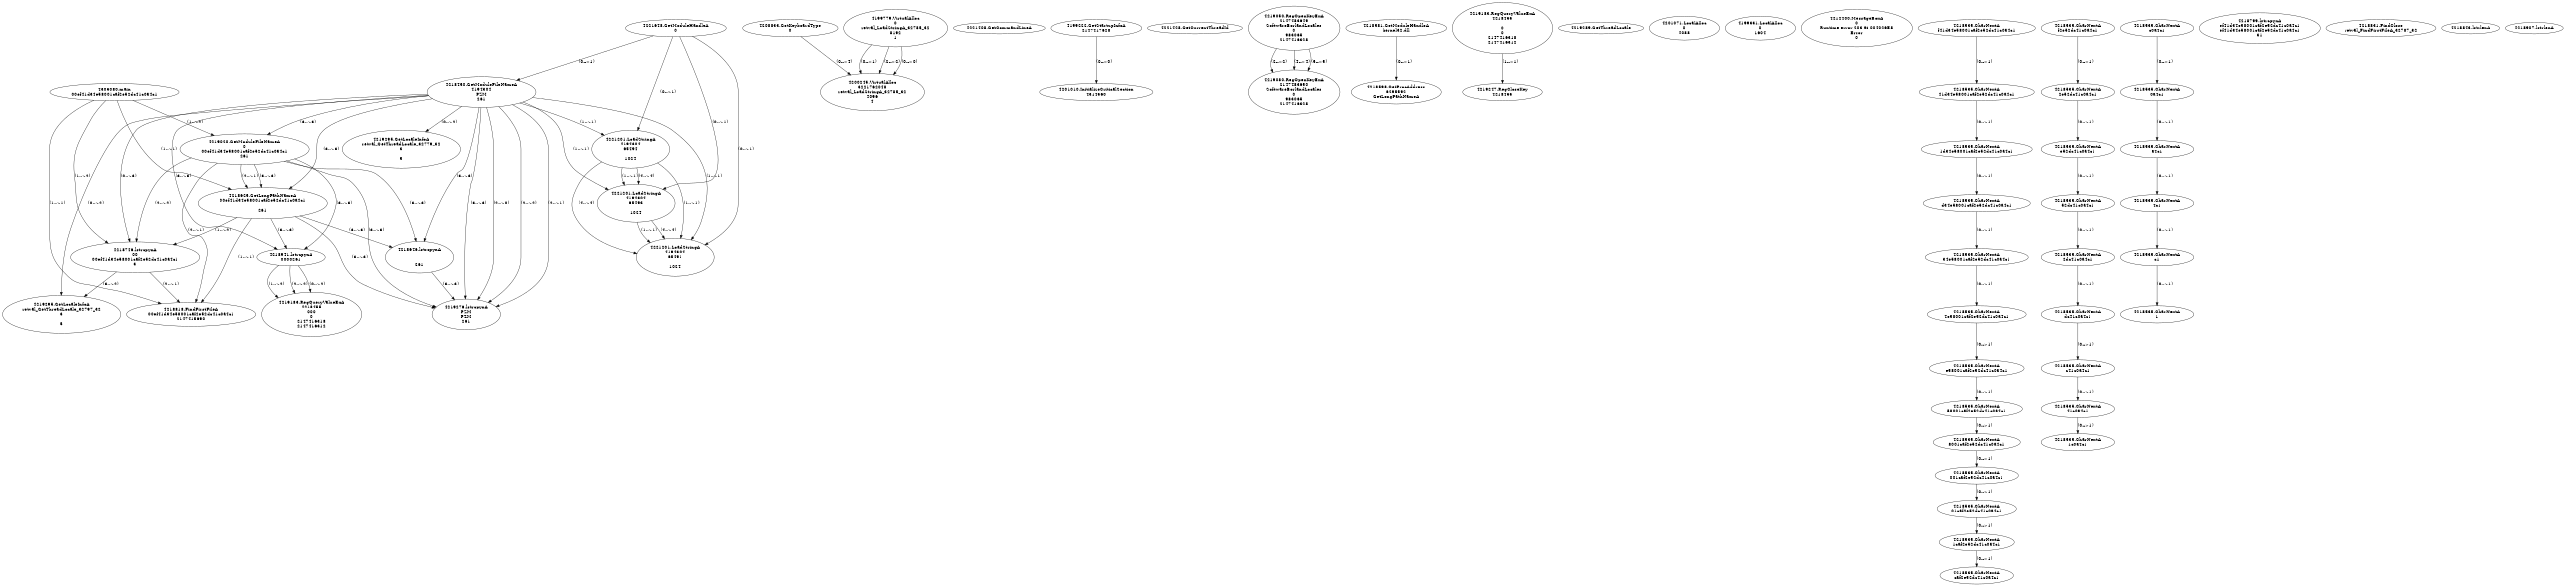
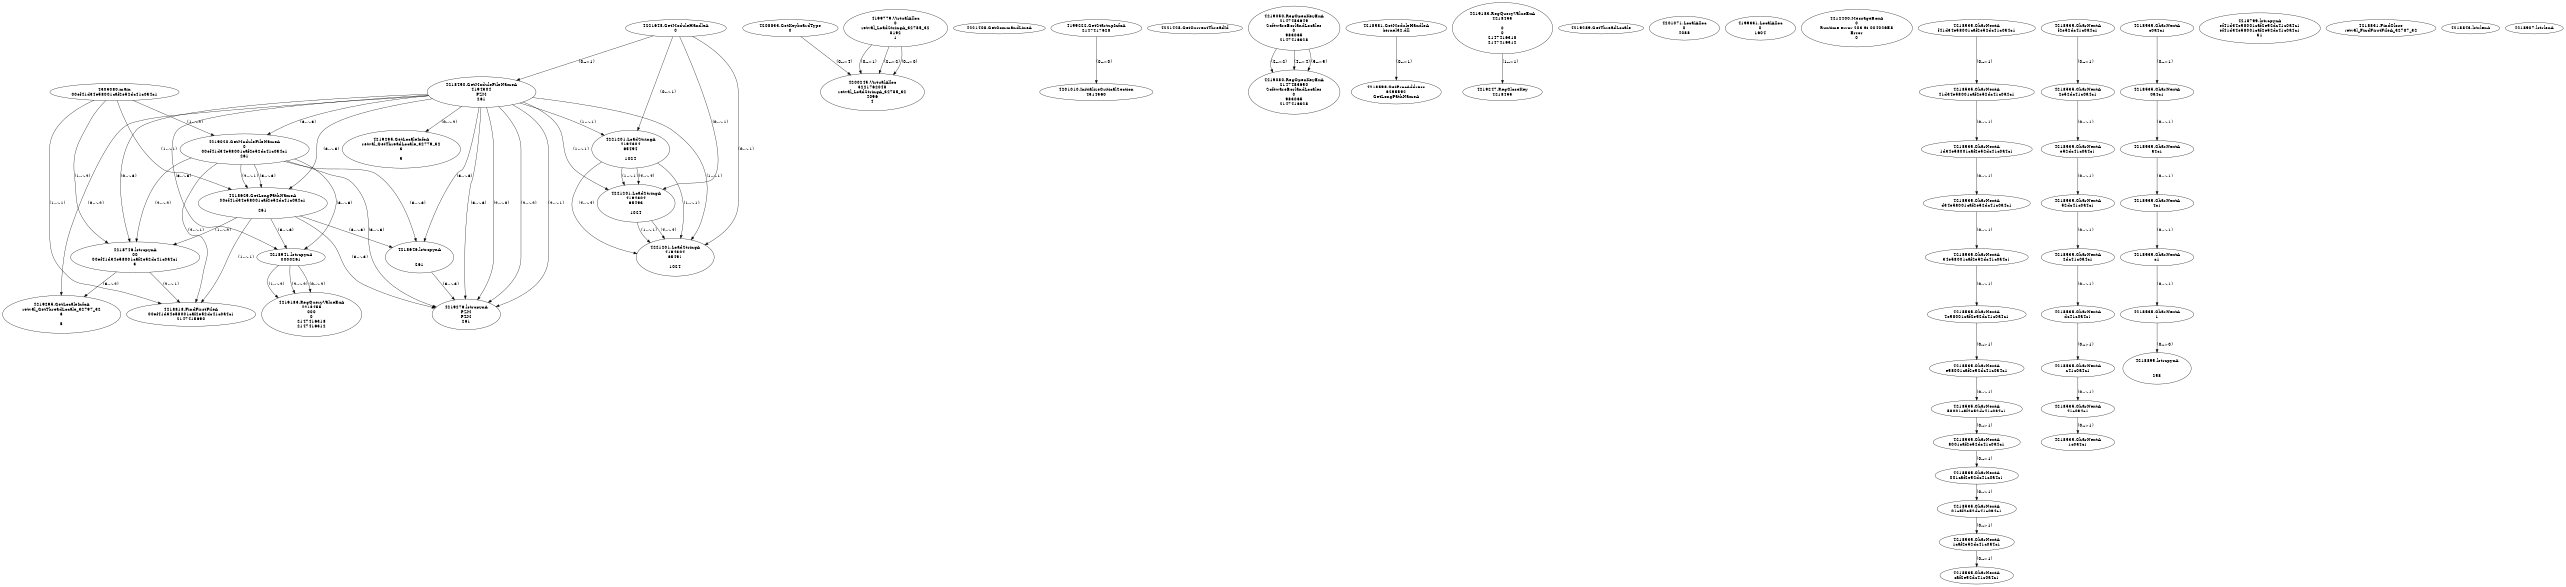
node "4218895.lstrcpynA 258": added
